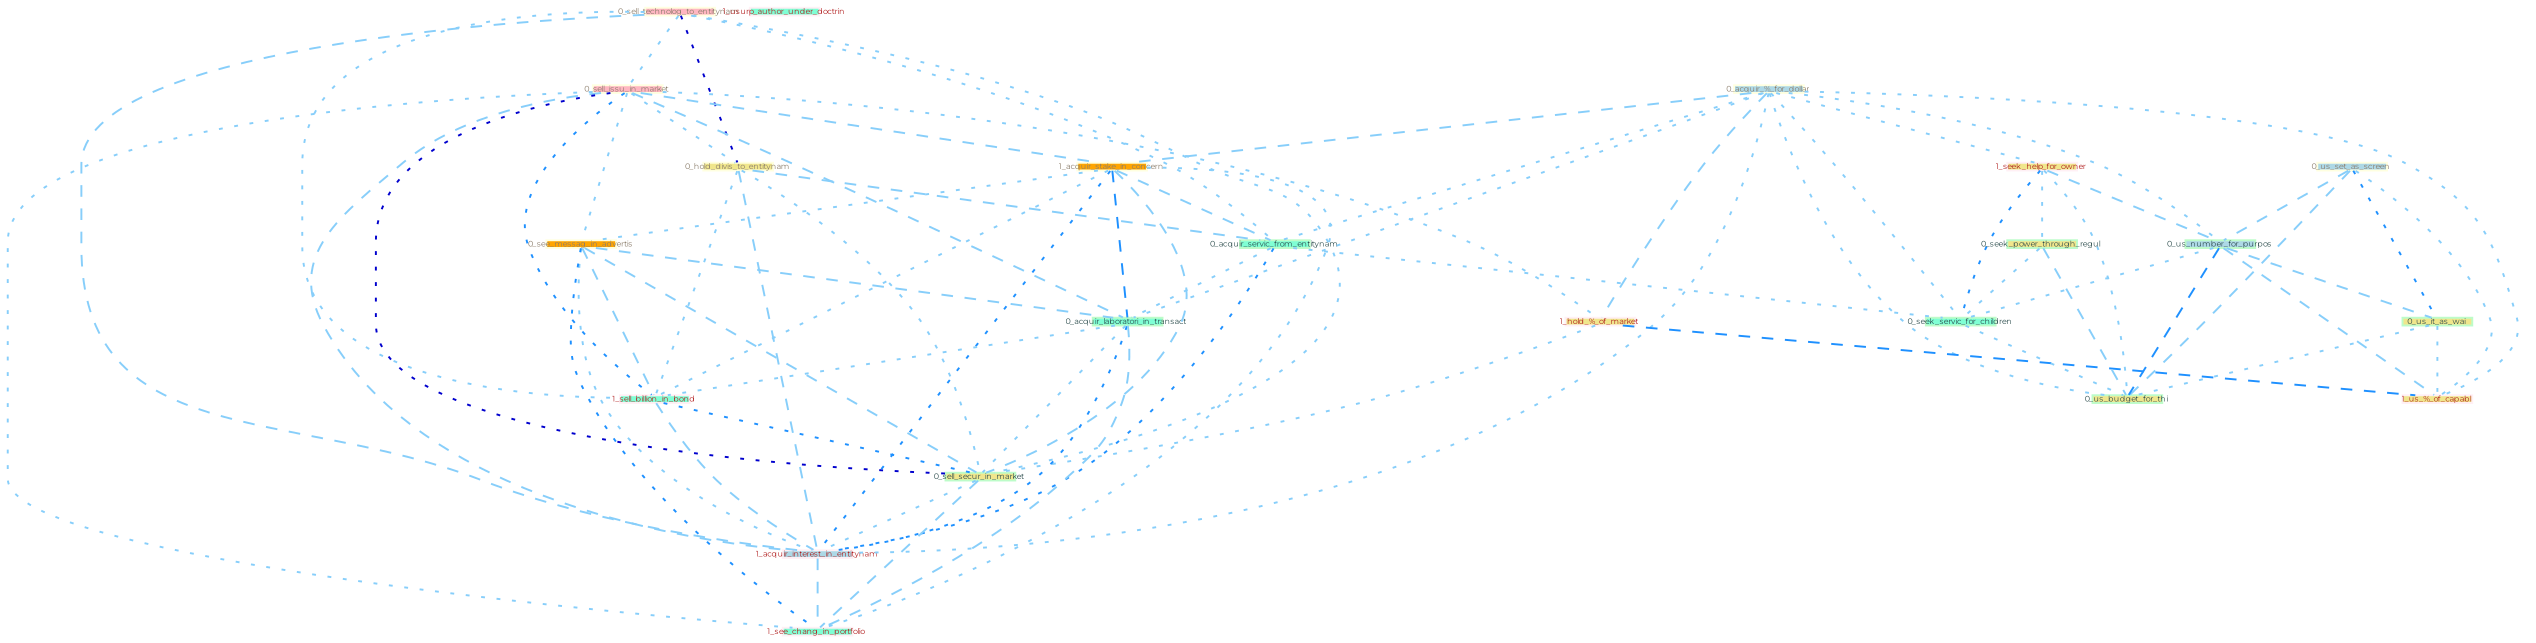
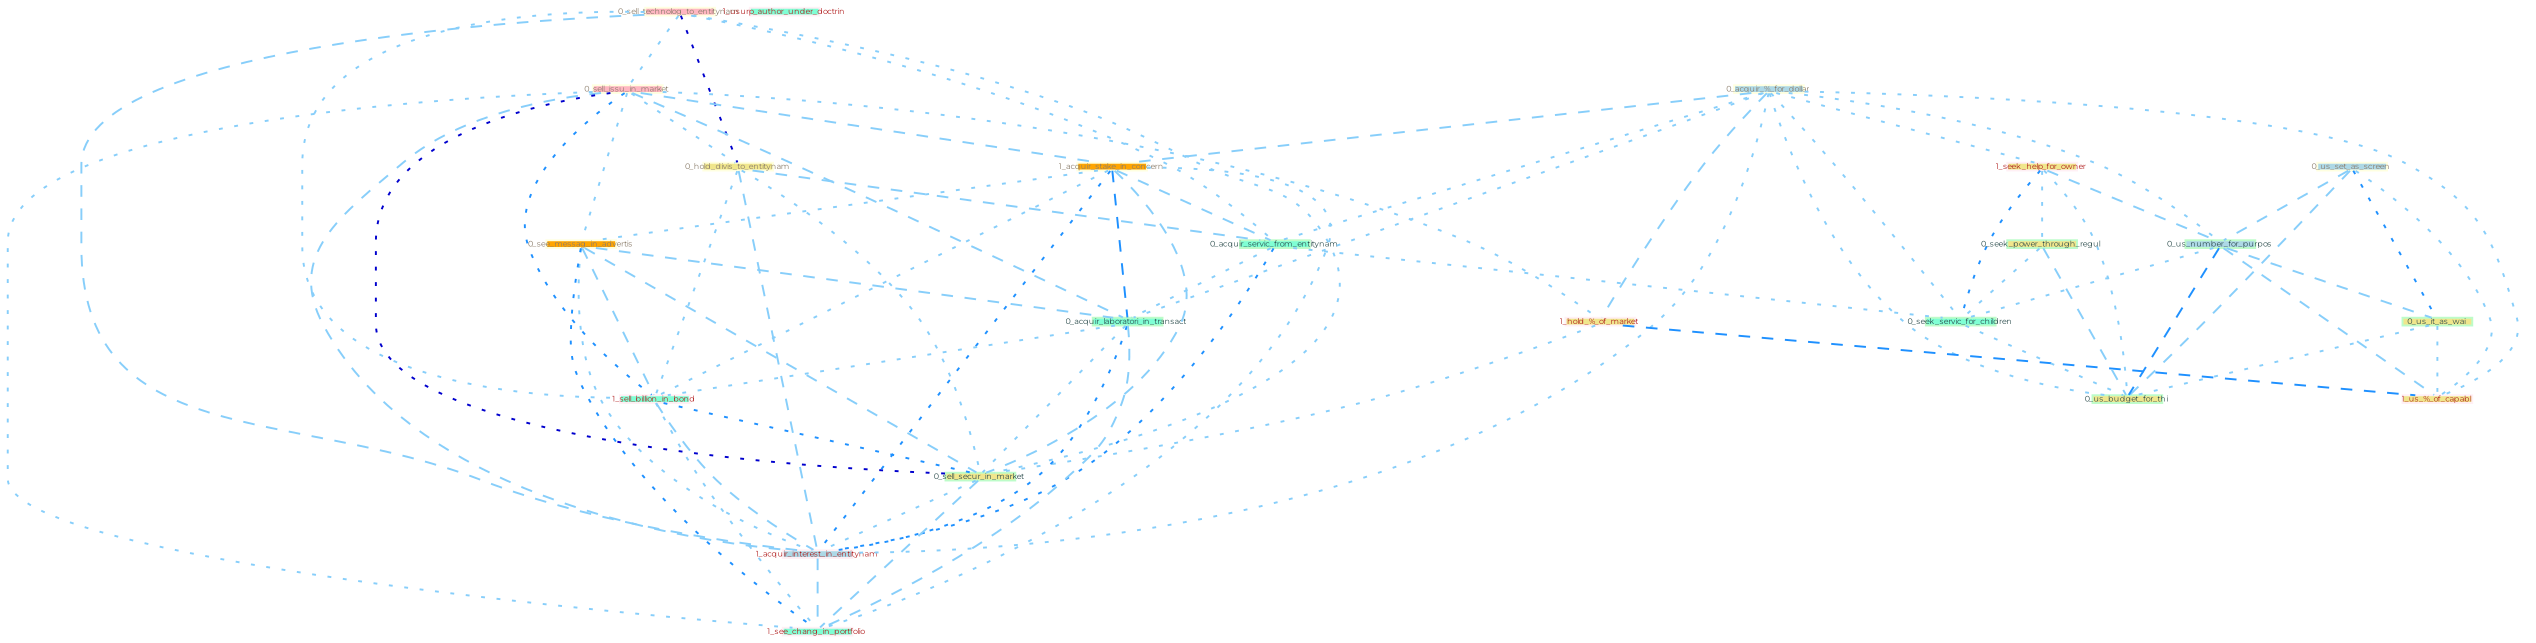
edge "1_sell_billion_in_bond" -- "1_see_chang_in_portfolio": added
